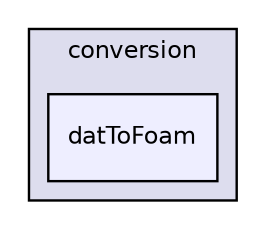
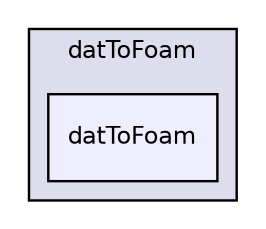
cluster "conversion": label "conversion" -> "datToFoam"
